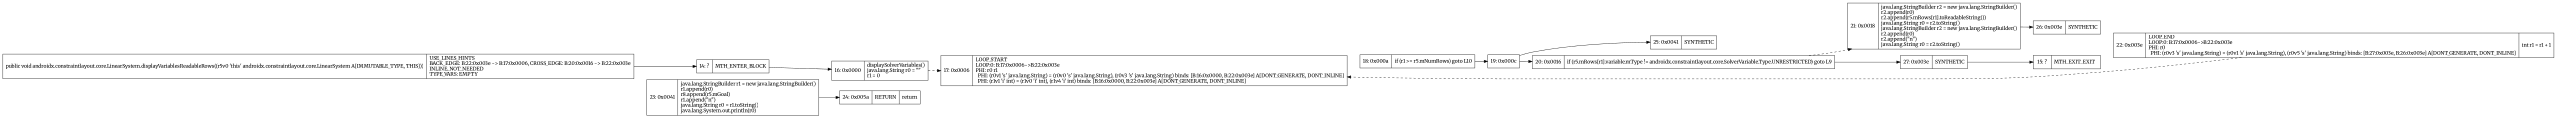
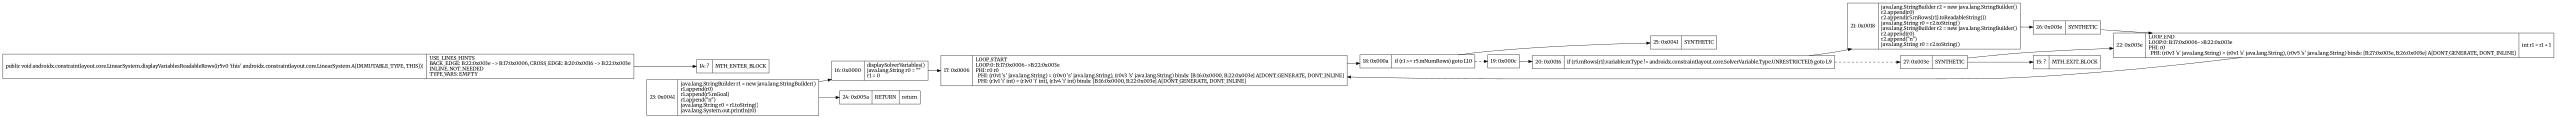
edge "26: 0x003e" -> "22: 0x003e": added
edge "19: 0x000c" -> "25: 0x0041": now "18: 0x000a" -> "25: 0x0041"
edge "27: 0x003e" -> "22: 0x003e": added
edge "20: 0x0016" -> "21: 0x0018": style dashed -> solid
edge "18: 0x000a" -> "19: 0x000c": style solid -> dashed
edge "20: 0x0016" -> "27: 0x003e": style solid -> dashed
node "15: ?": text "MTH_EXIT_EXIT" -> "MTH_EXIT_BLOCK"
edge "17: 0x0006" -> "18: 0x000a": added
edge "14: ?" -> "16: 0x0000": now "23: 0x0041" -> "16: 0x0000"
node "17: 0x0006": text "PHI: r0 r1" -> "PHI: r0 r0"
edge "16: 0x0000" -> "17: 0x0006": style dashed -> solid
edge "22: 0x003e" -> "17: 0x0006": style dashed -> solid
node "23: 0x0041": text "r8.append(r5.mGoal)" -> "r1.append(r5.mGoal)"
